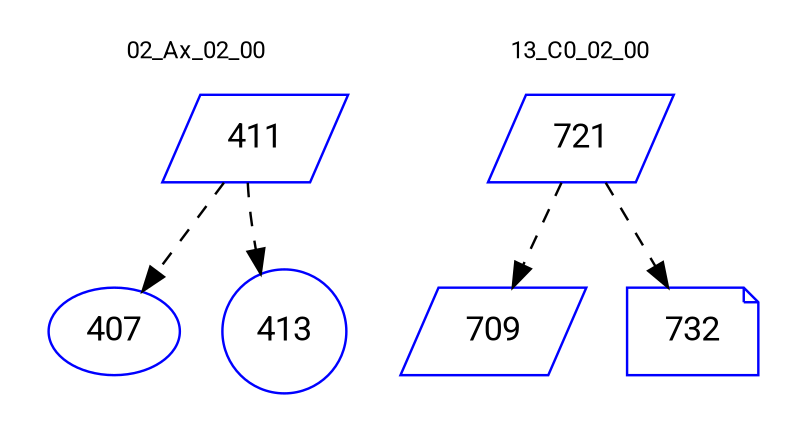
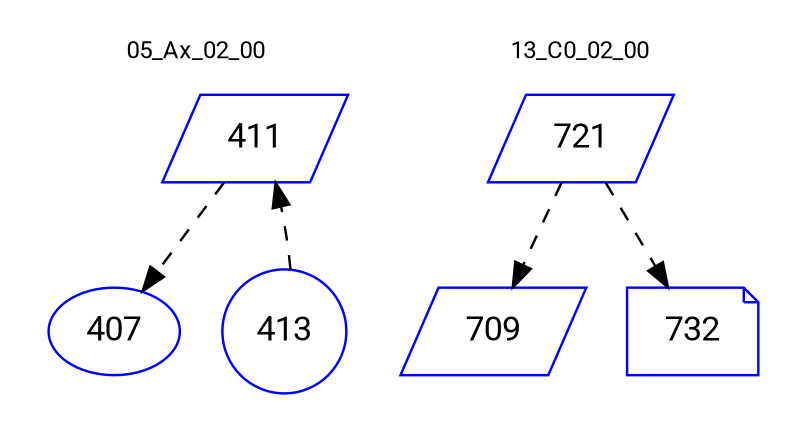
cluster "02_Ax_02_00": label "02_Ax_02_00" -> "05_Ax_02_00"
edge "411" -> "413": reversed
